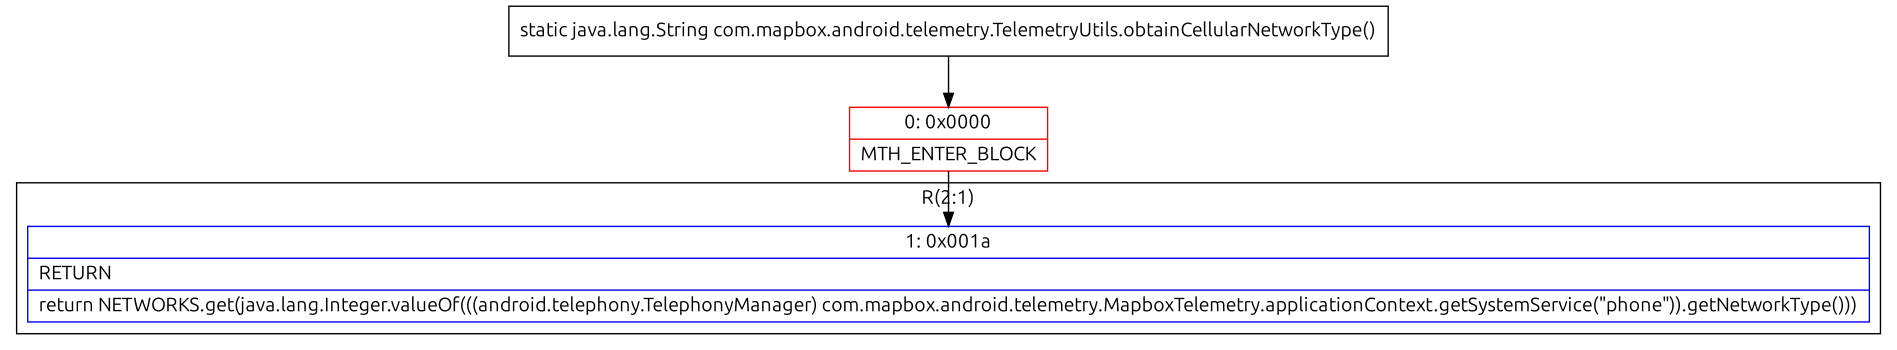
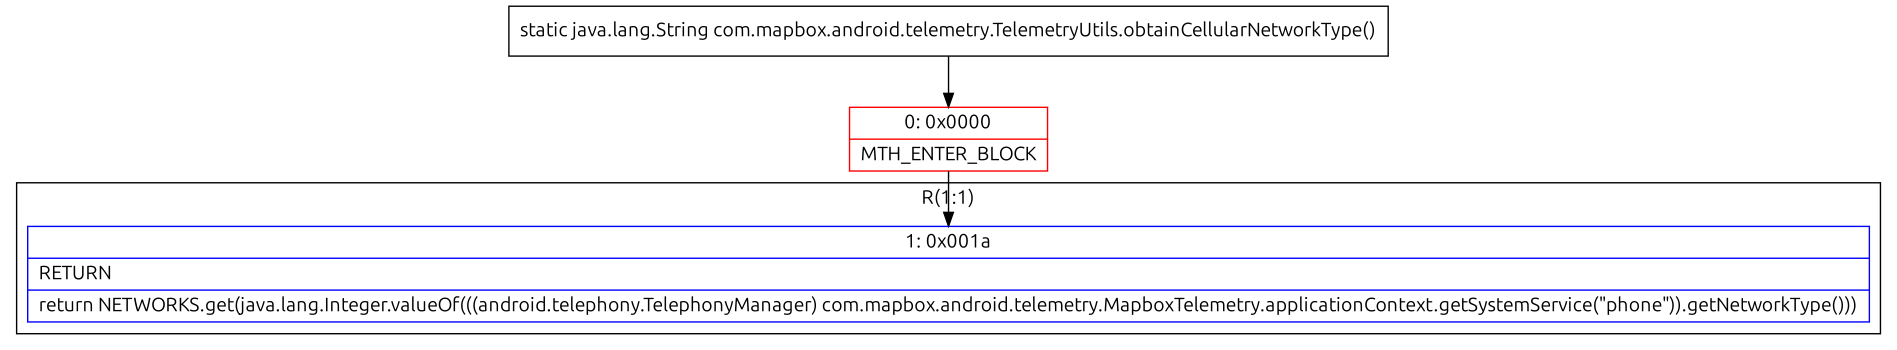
cluster "R(2:1)": label "R(2:1)" -> "R(1:1)"
